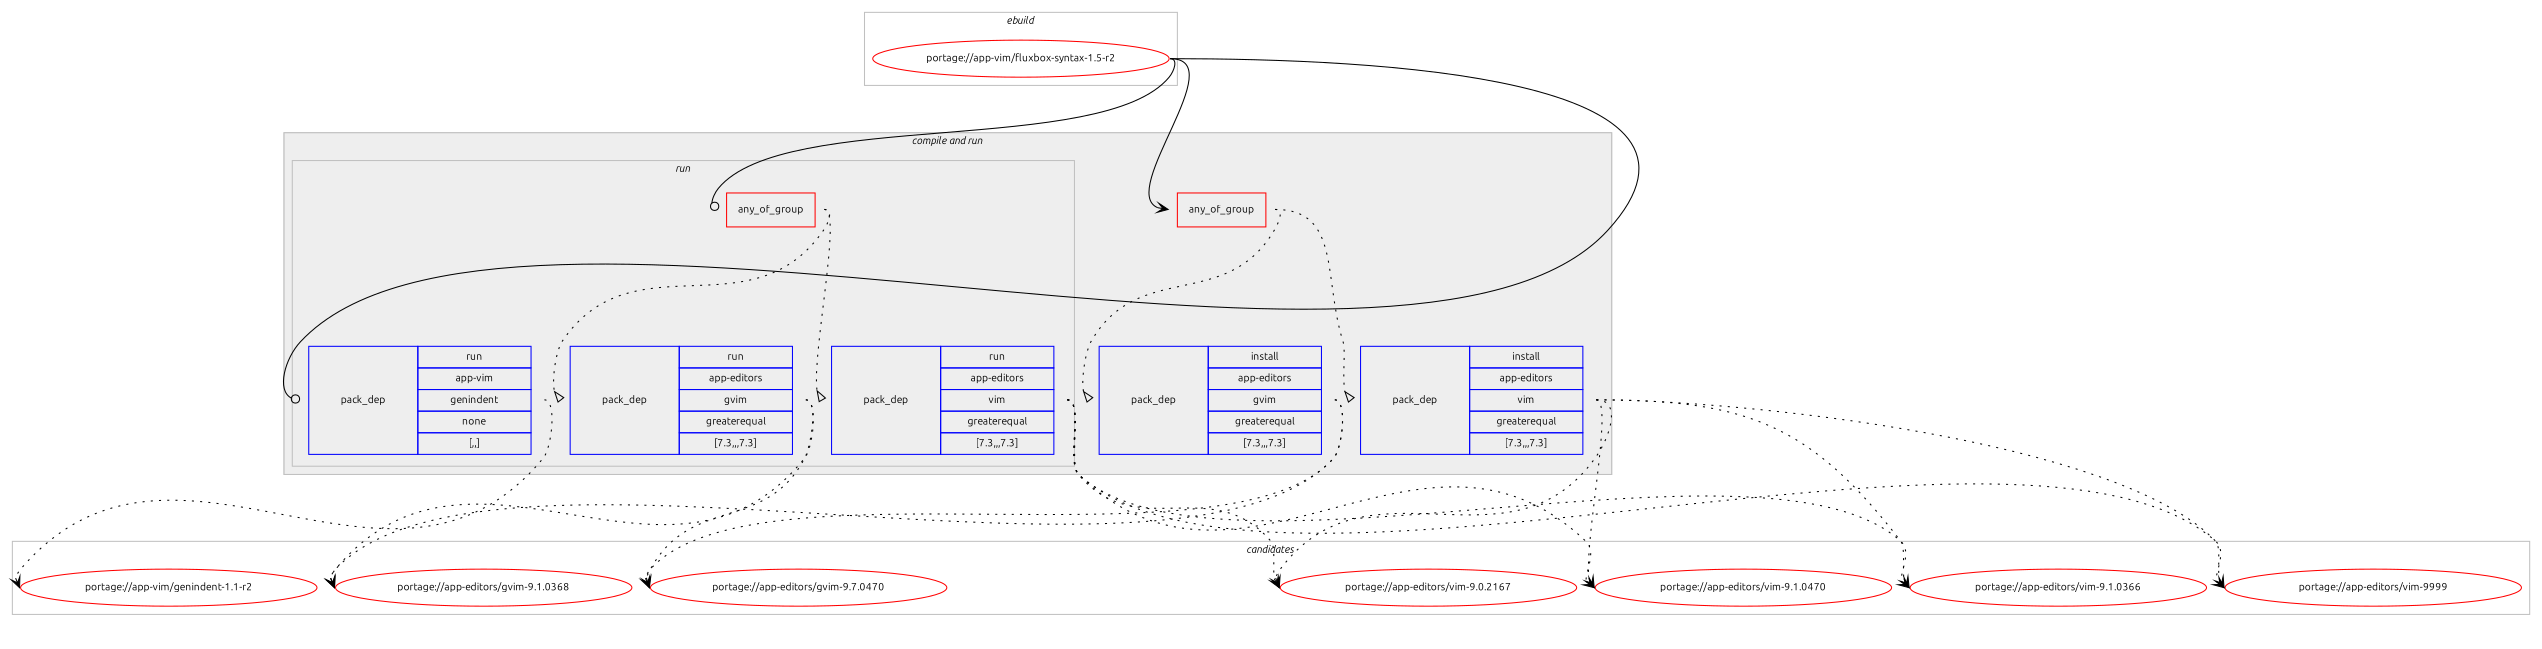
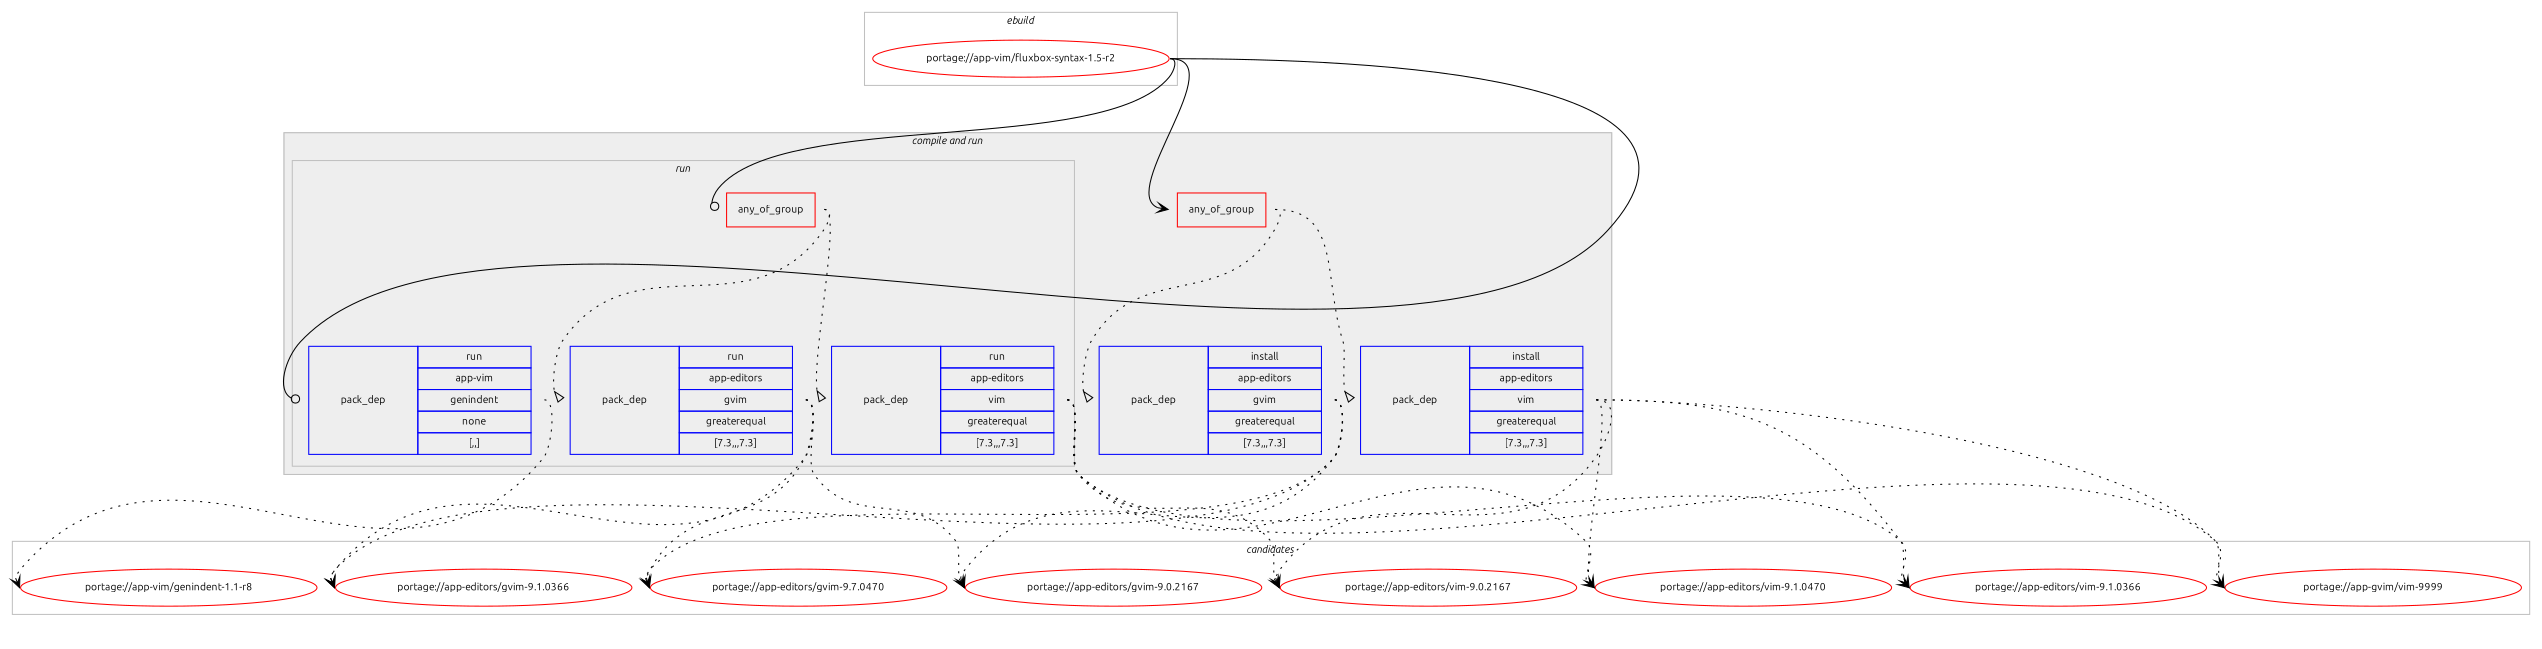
node "portage://app-vim/genindent-1.1-r2": label "portage://app-vim/genindent-1.1-r2" -> "portage://app-vim/genindent-1.1-r8"
node "portage://app-editors/gvim-9.1.0368": label "portage://app-editors/gvim-9.1.0368" -> "portage://app-editors/gvim-9.1.0366"
node "portage://app-editors/gvim-9.0.2167": added
node "portage://app-editors/vim-9999": label "portage://app-editors/vim-9999" -> "portage://app-gvim/vim-9999"
